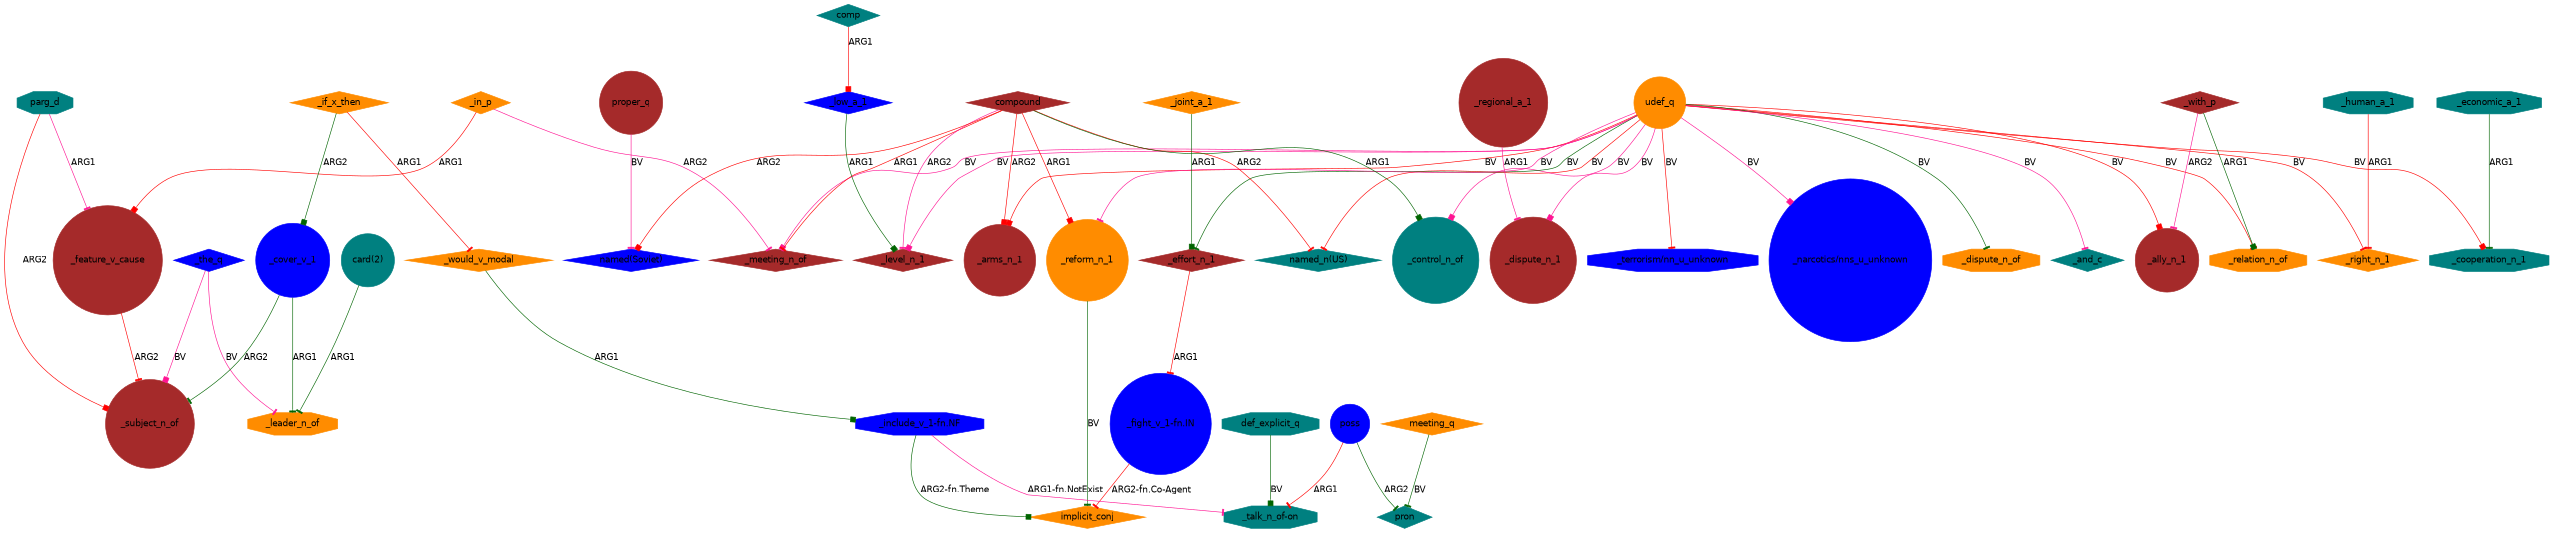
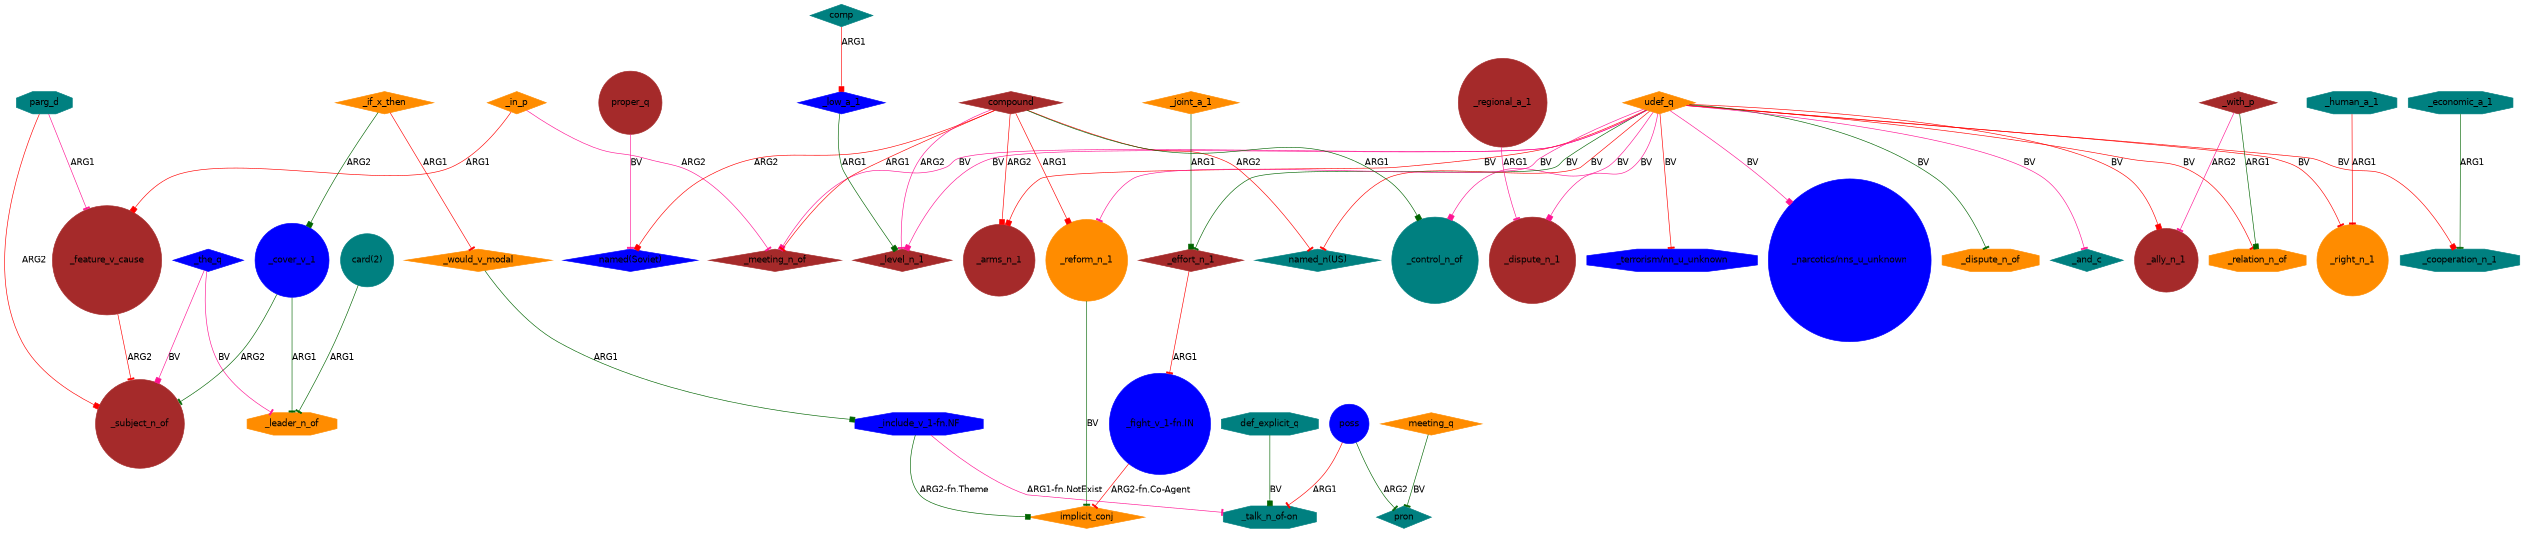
node "udef_q": shape circle -> diamond
node "_right_n_1": shape diamond -> circle
